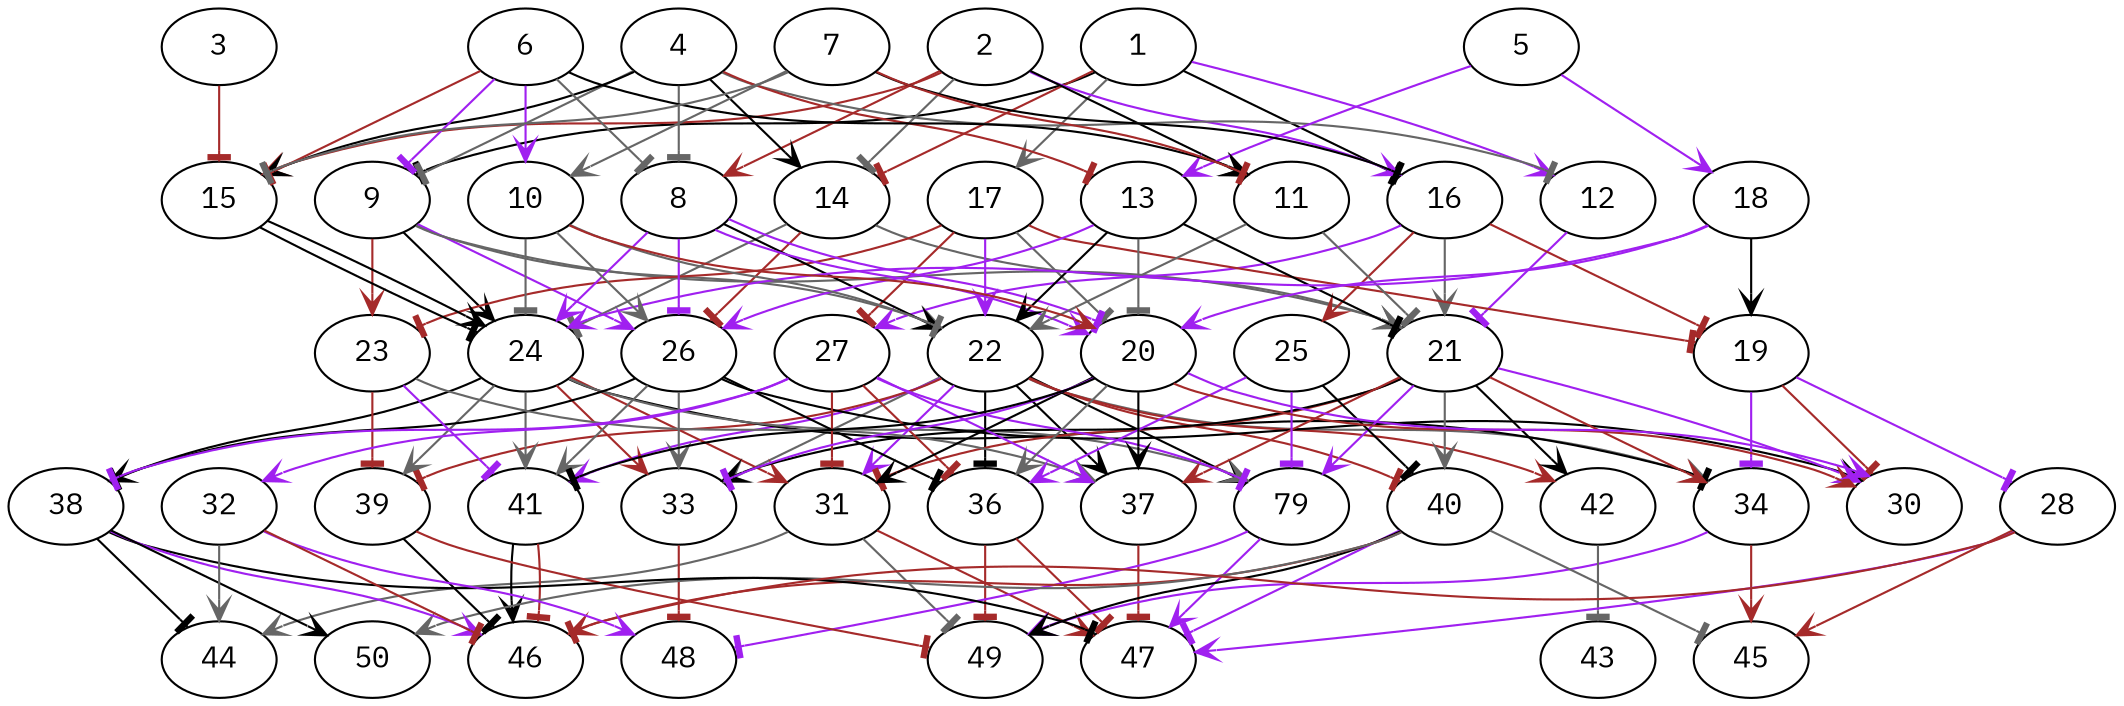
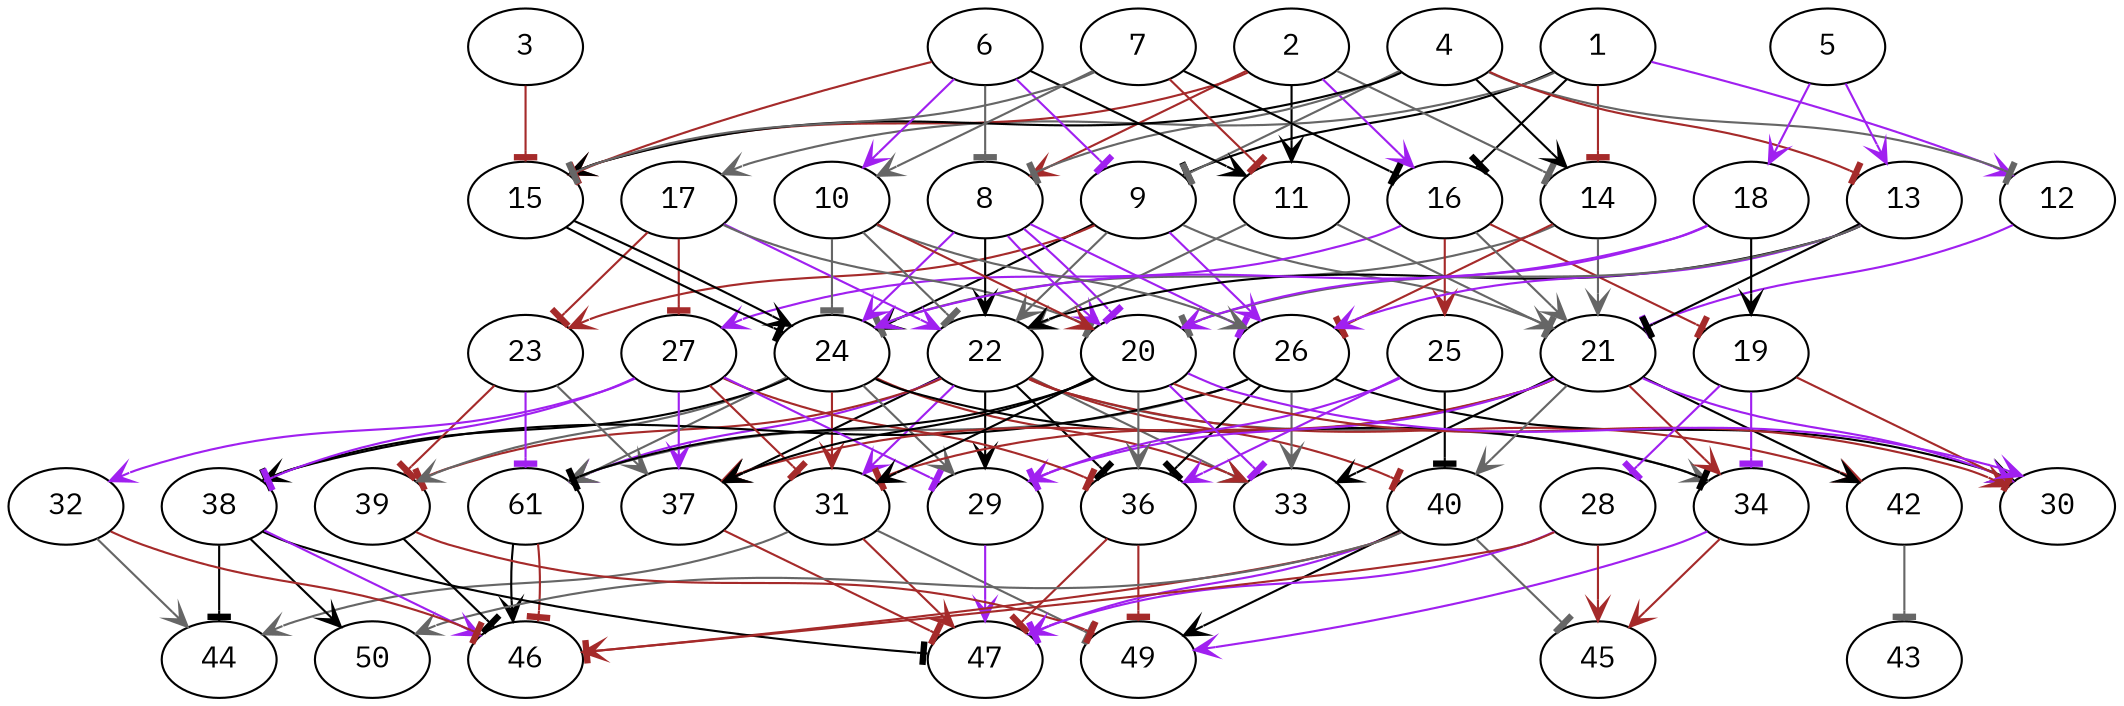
edge "17" -> "19": removed
node "41": label "41" -> "61"
node "79": label "79" -> "29"
node "48": removed
